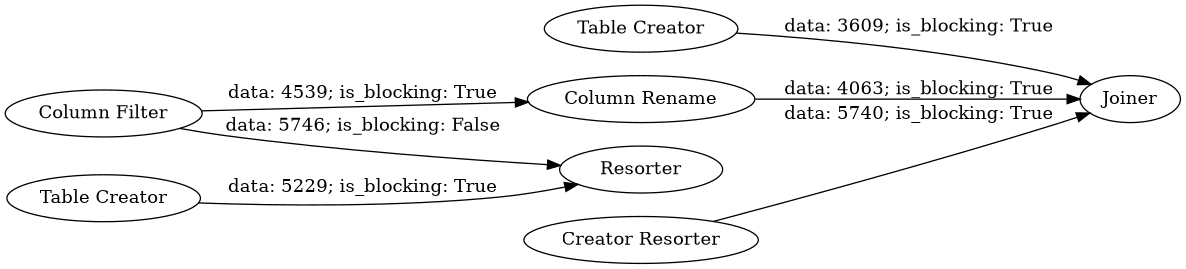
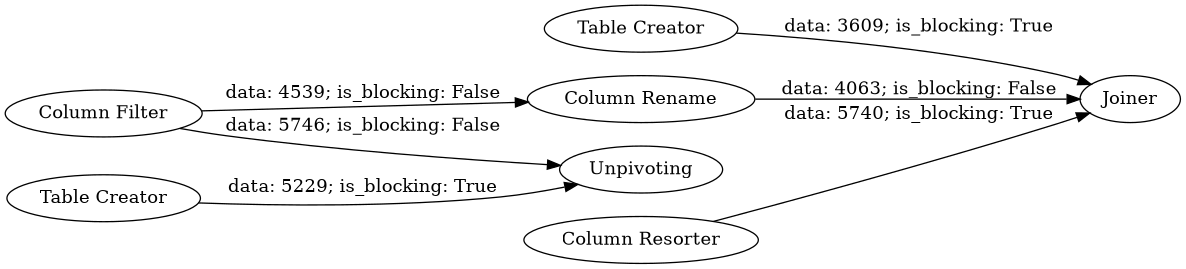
edge "Column Rename" -> "Joiner": label "data: 4063; is_blocking: True" -> "data: 4063; is_blocking: False"
edge "Column Filter" -> "Column Rename": label "data: 4539; is_blocking: True" -> "data: 4539; is_blocking: False"
node "Resorter": label "Resorter" -> "Unpivoting"
node "Creator Resorter": label "Creator Resorter" -> "Column Resorter"
